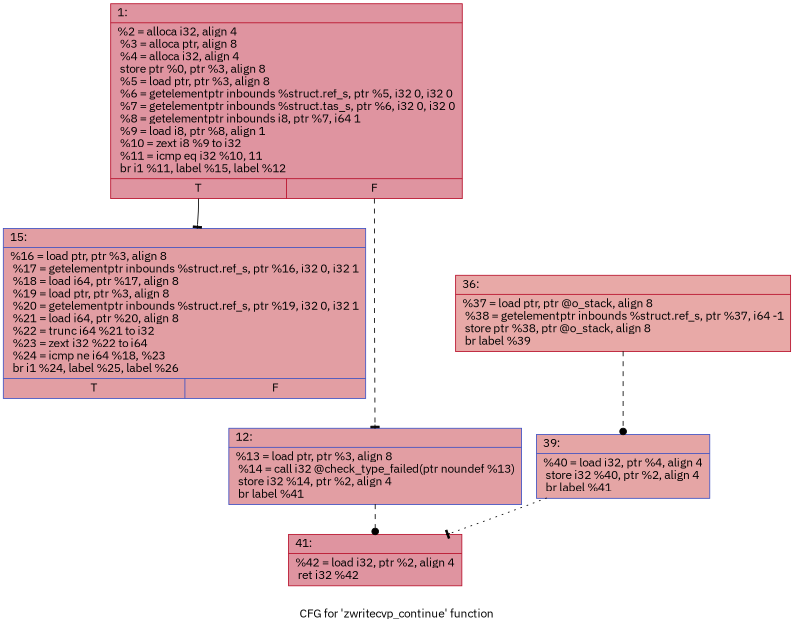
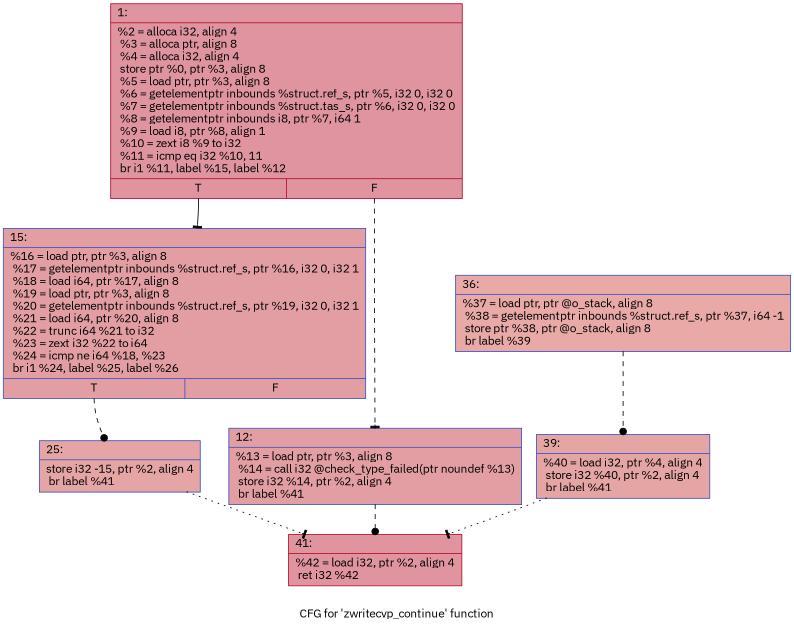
node "36:": color #b70d28ff -> #3d50c3ff
node "25:": added
